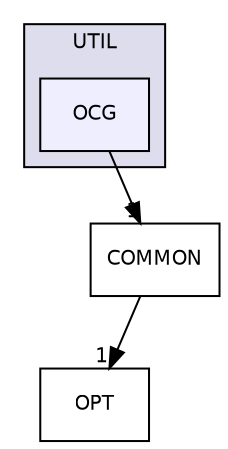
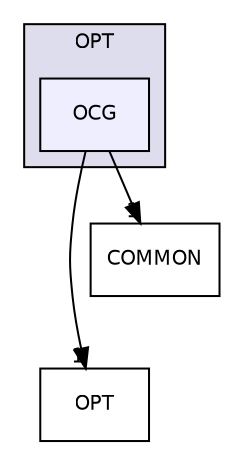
cluster "UTIL": label "UTIL" -> "OPT"
edge "COMMON" -> "OPT": now "OCG" -> "OPT"
